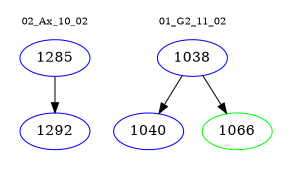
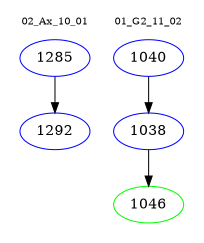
cluster "02_Ax_10_02": label "02_Ax_10_02" -> "02_Ax_10_01"
edge "1038" -> "1040": reversed
node "1066": label "1066" -> "1046"
